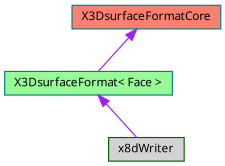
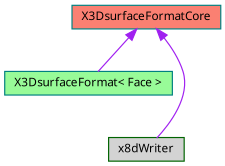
edge "x8dWriter" -> "X3DsurfaceFormat< Face >": now "x8dWriter" -> "X3DsurfaceFormatCore"
